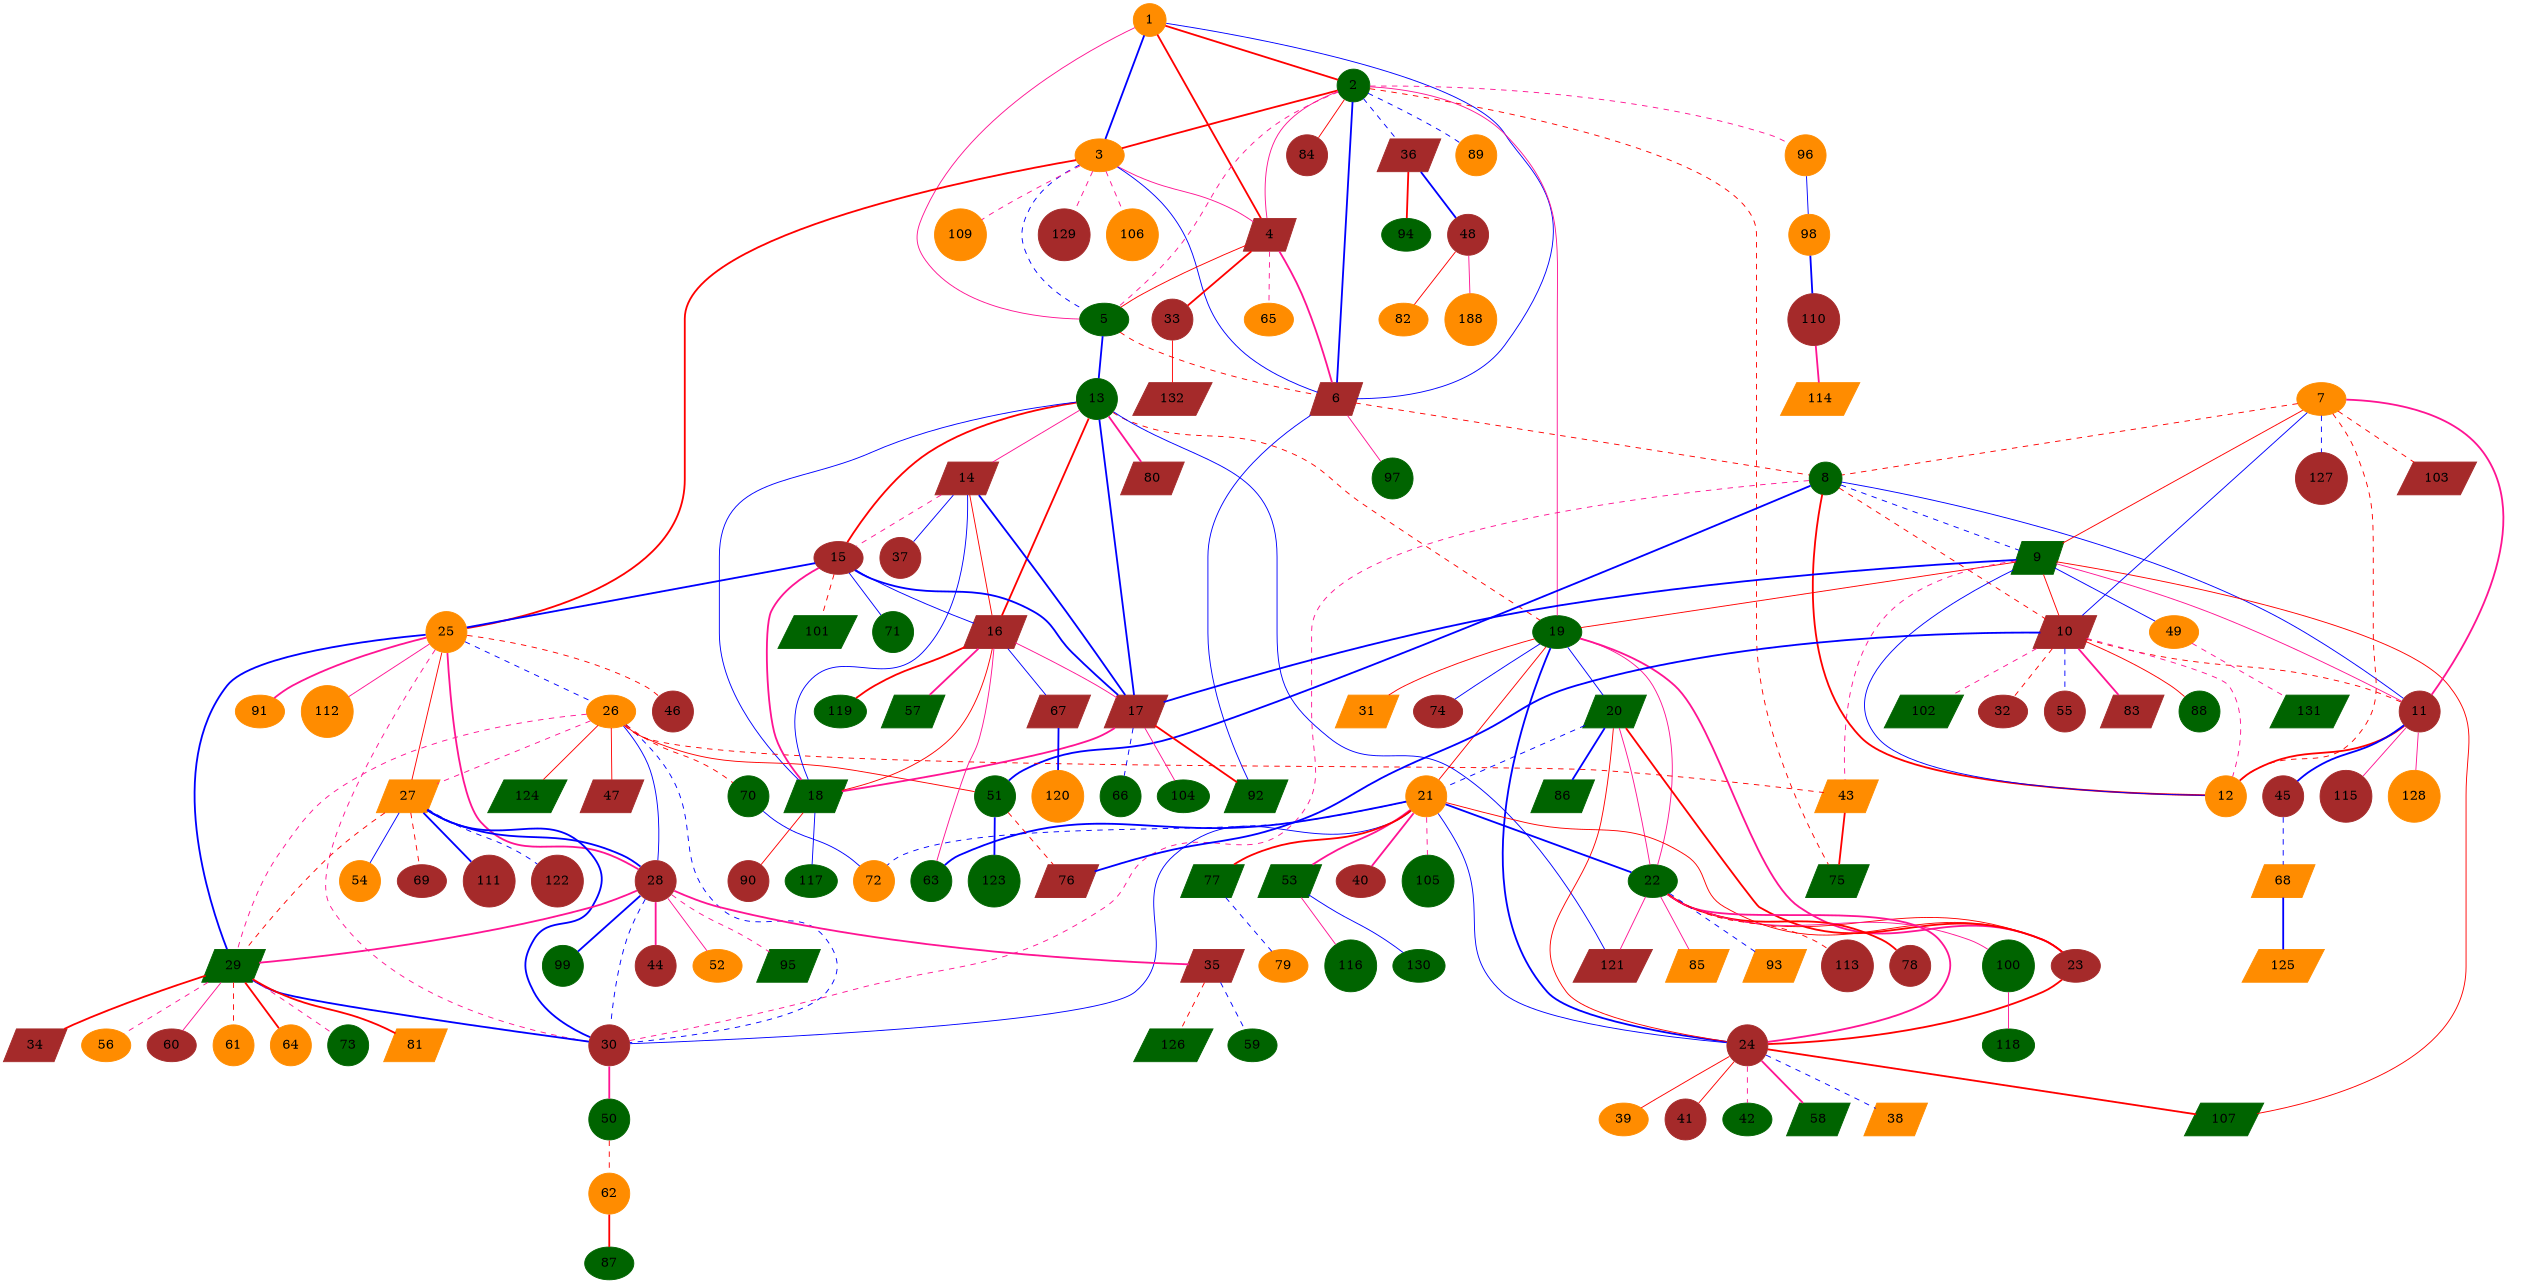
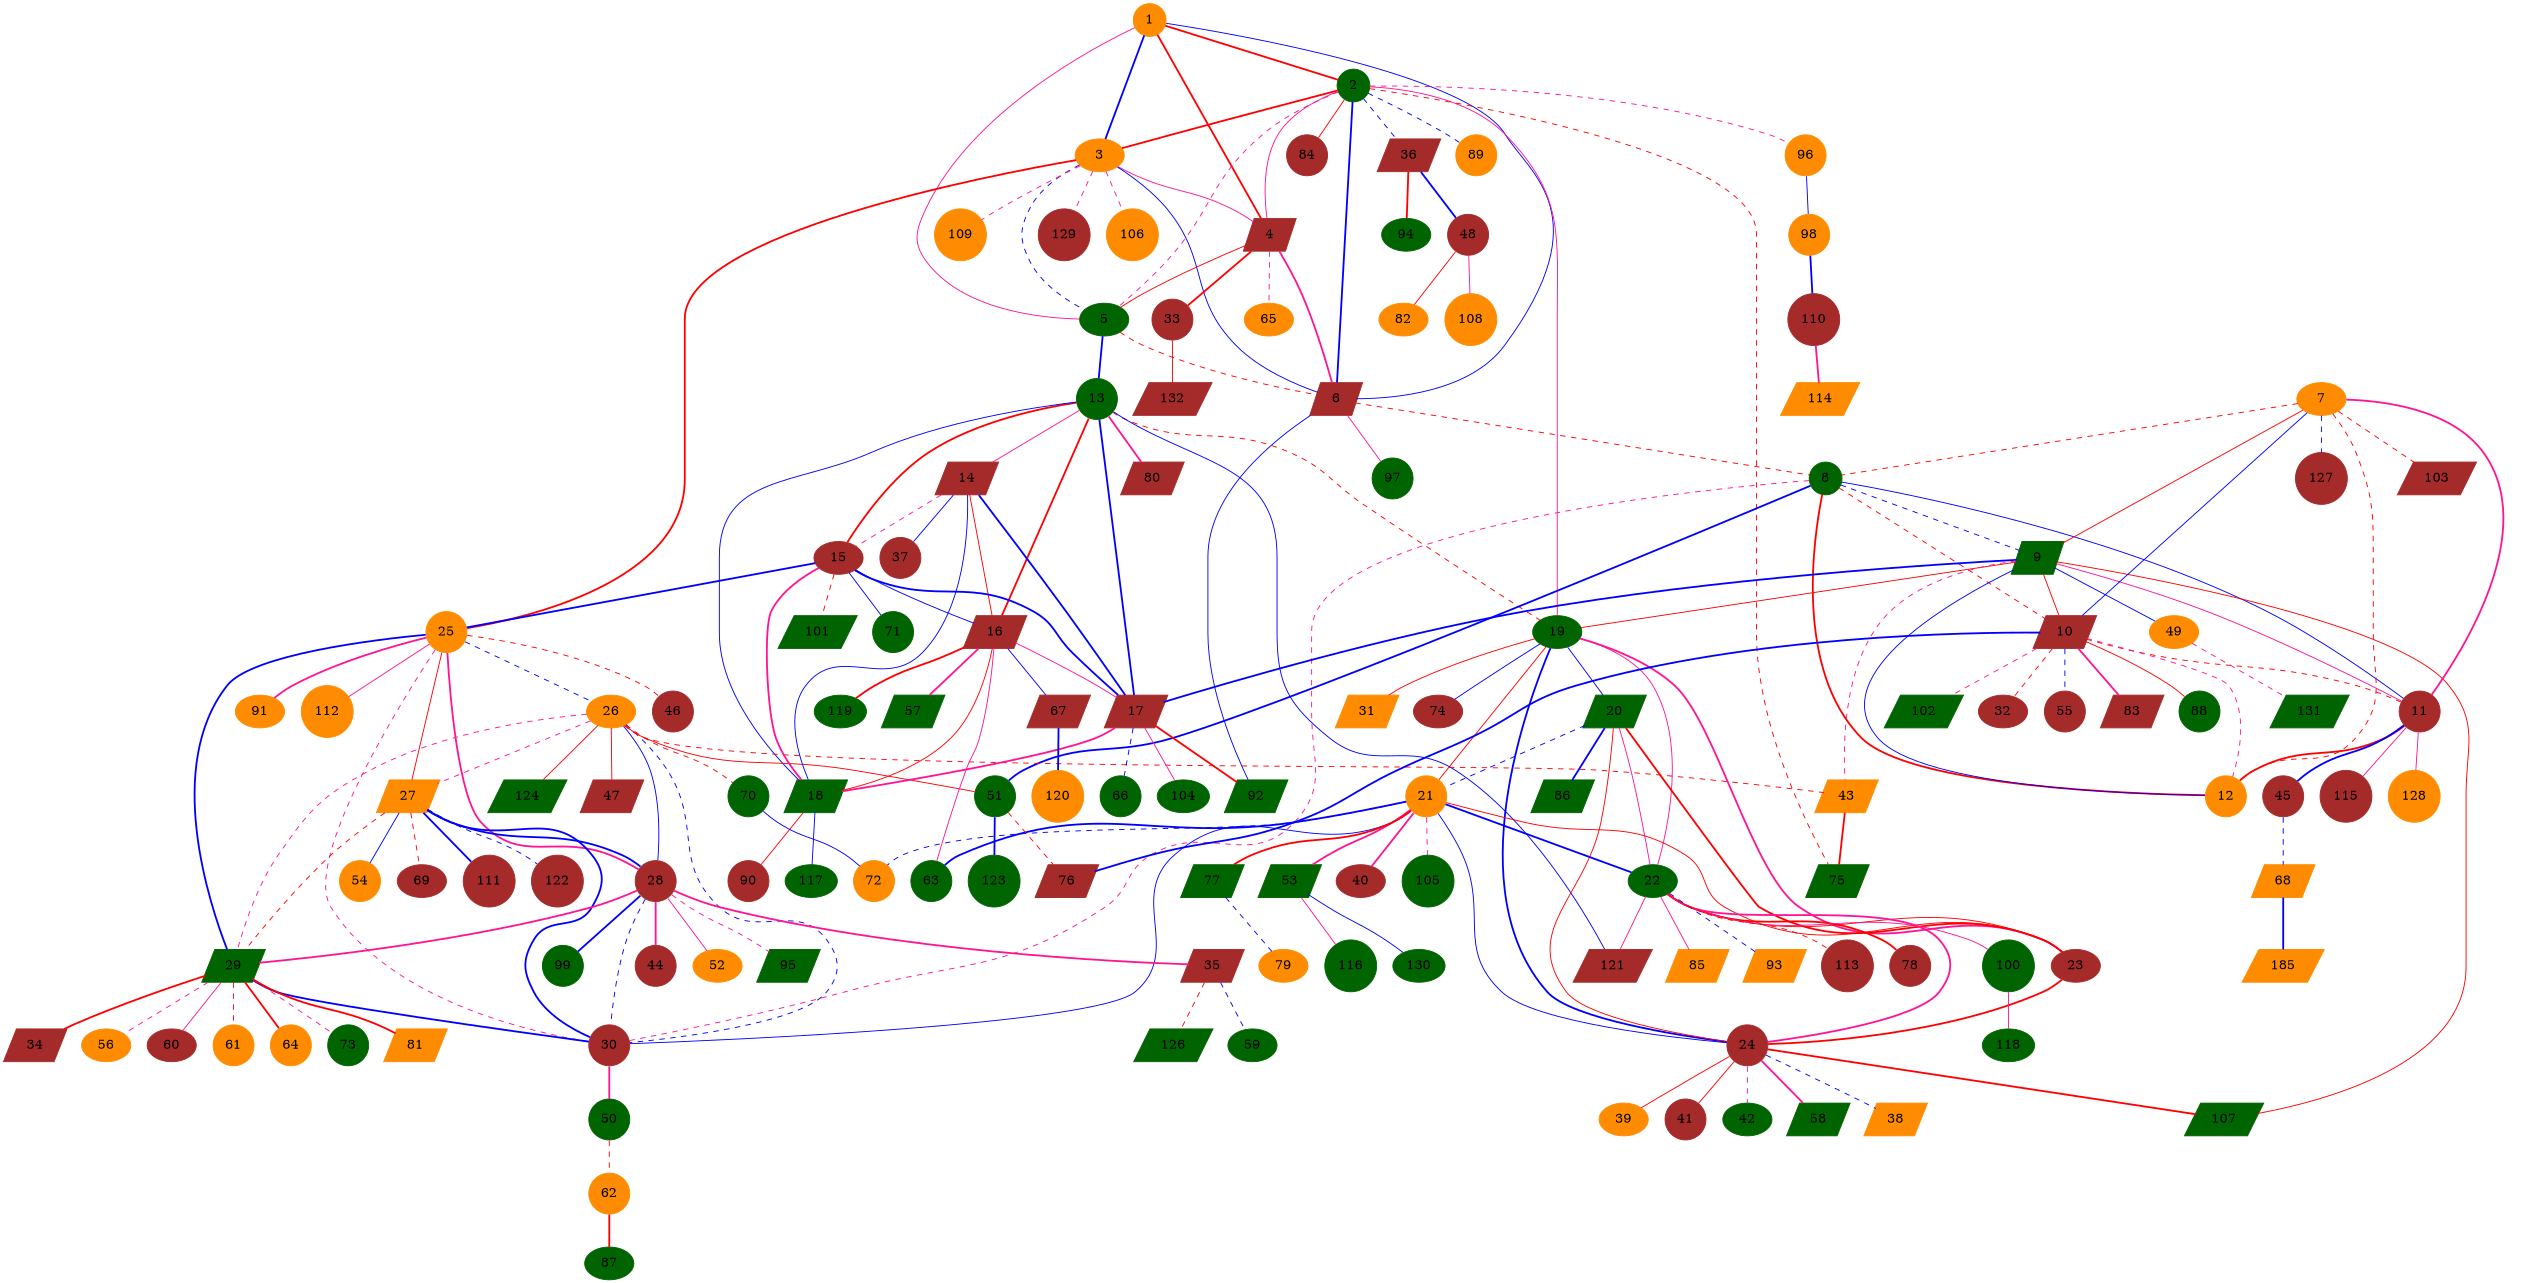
node "188": label "188" -> "108"
node "125": label "125" -> "185"
